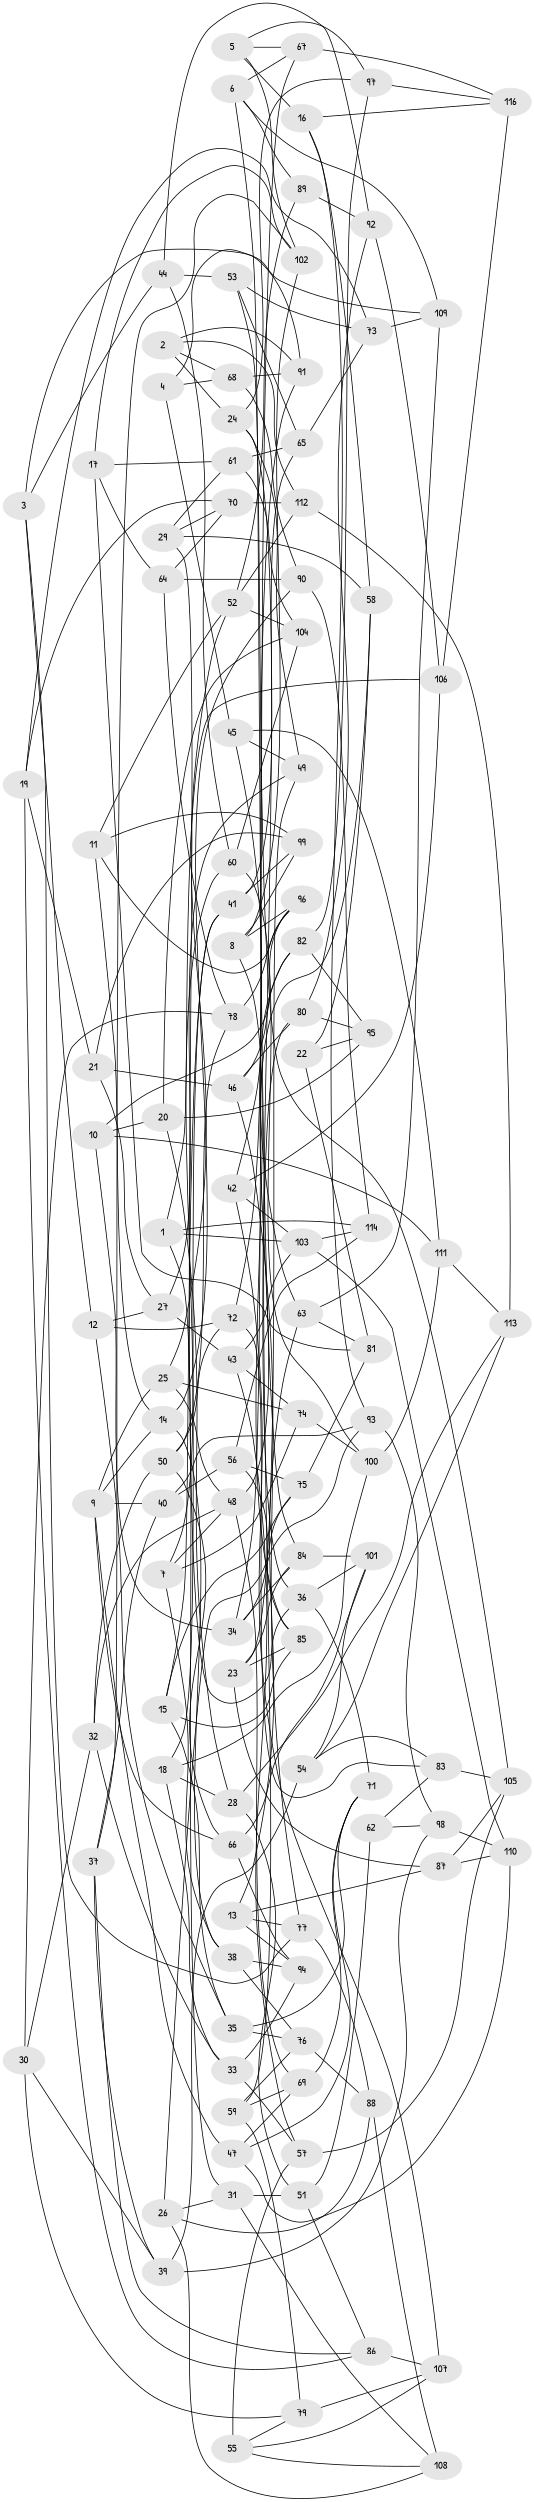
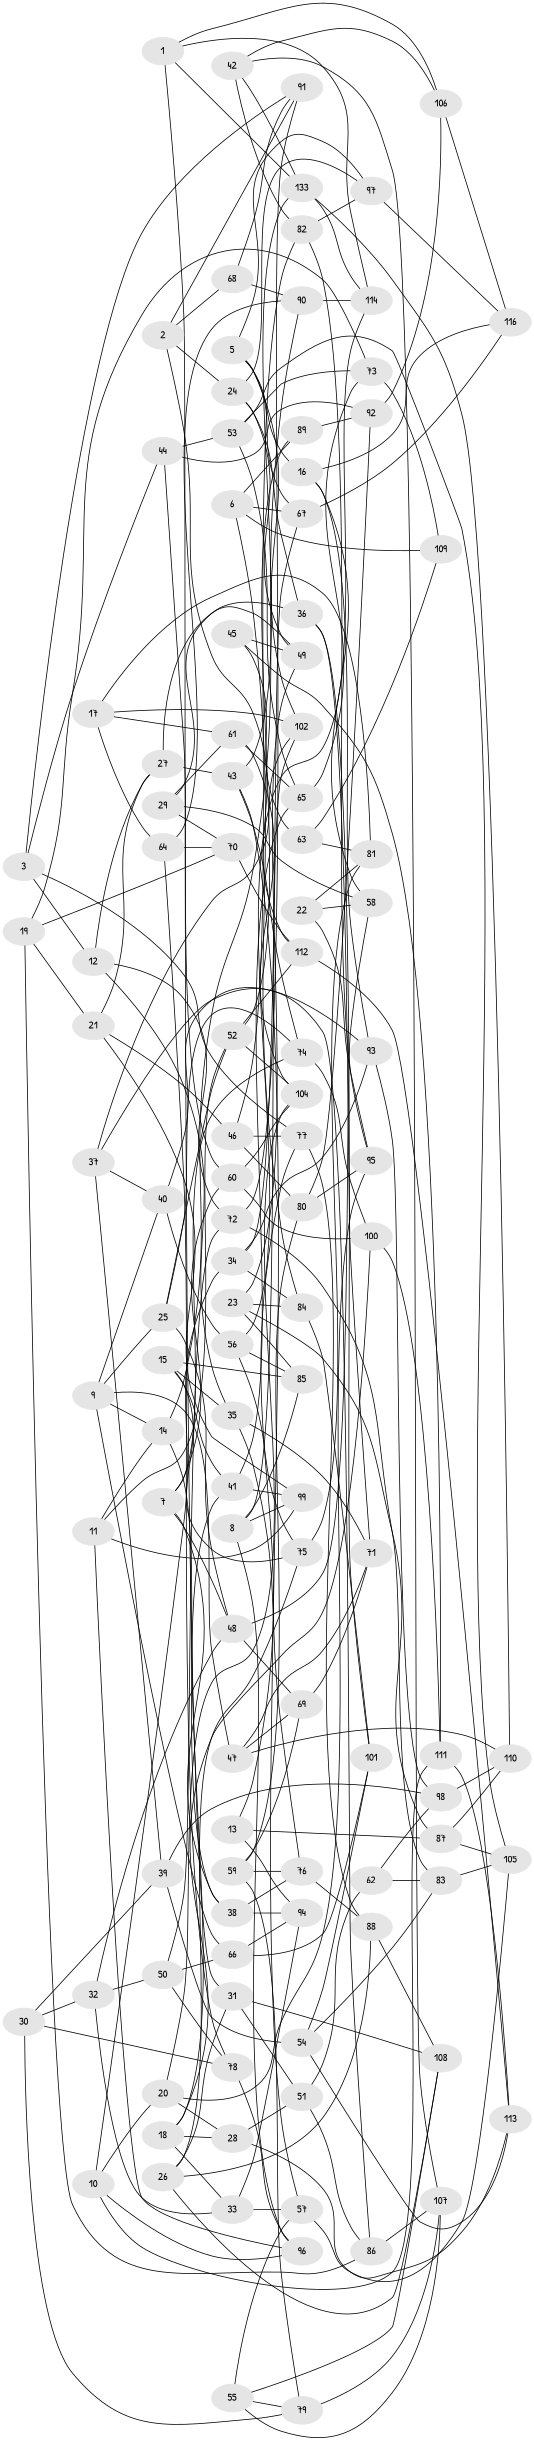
node "4": removed
node "103": label "103" -> "133"
edge "63" -- "13": removed
